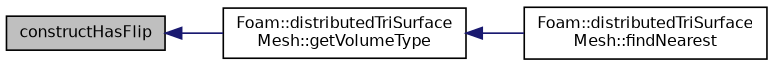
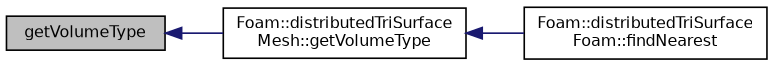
node "constructHasFlip": label "constructHasFlip" -> "getVolumeType"
node "Foam::distributedTriSurface Mesh::findNearest": label "Foam::distributedTriSurface Mesh::findNearest" -> "Foam::distributedTriSurface Foam::findNearest"
